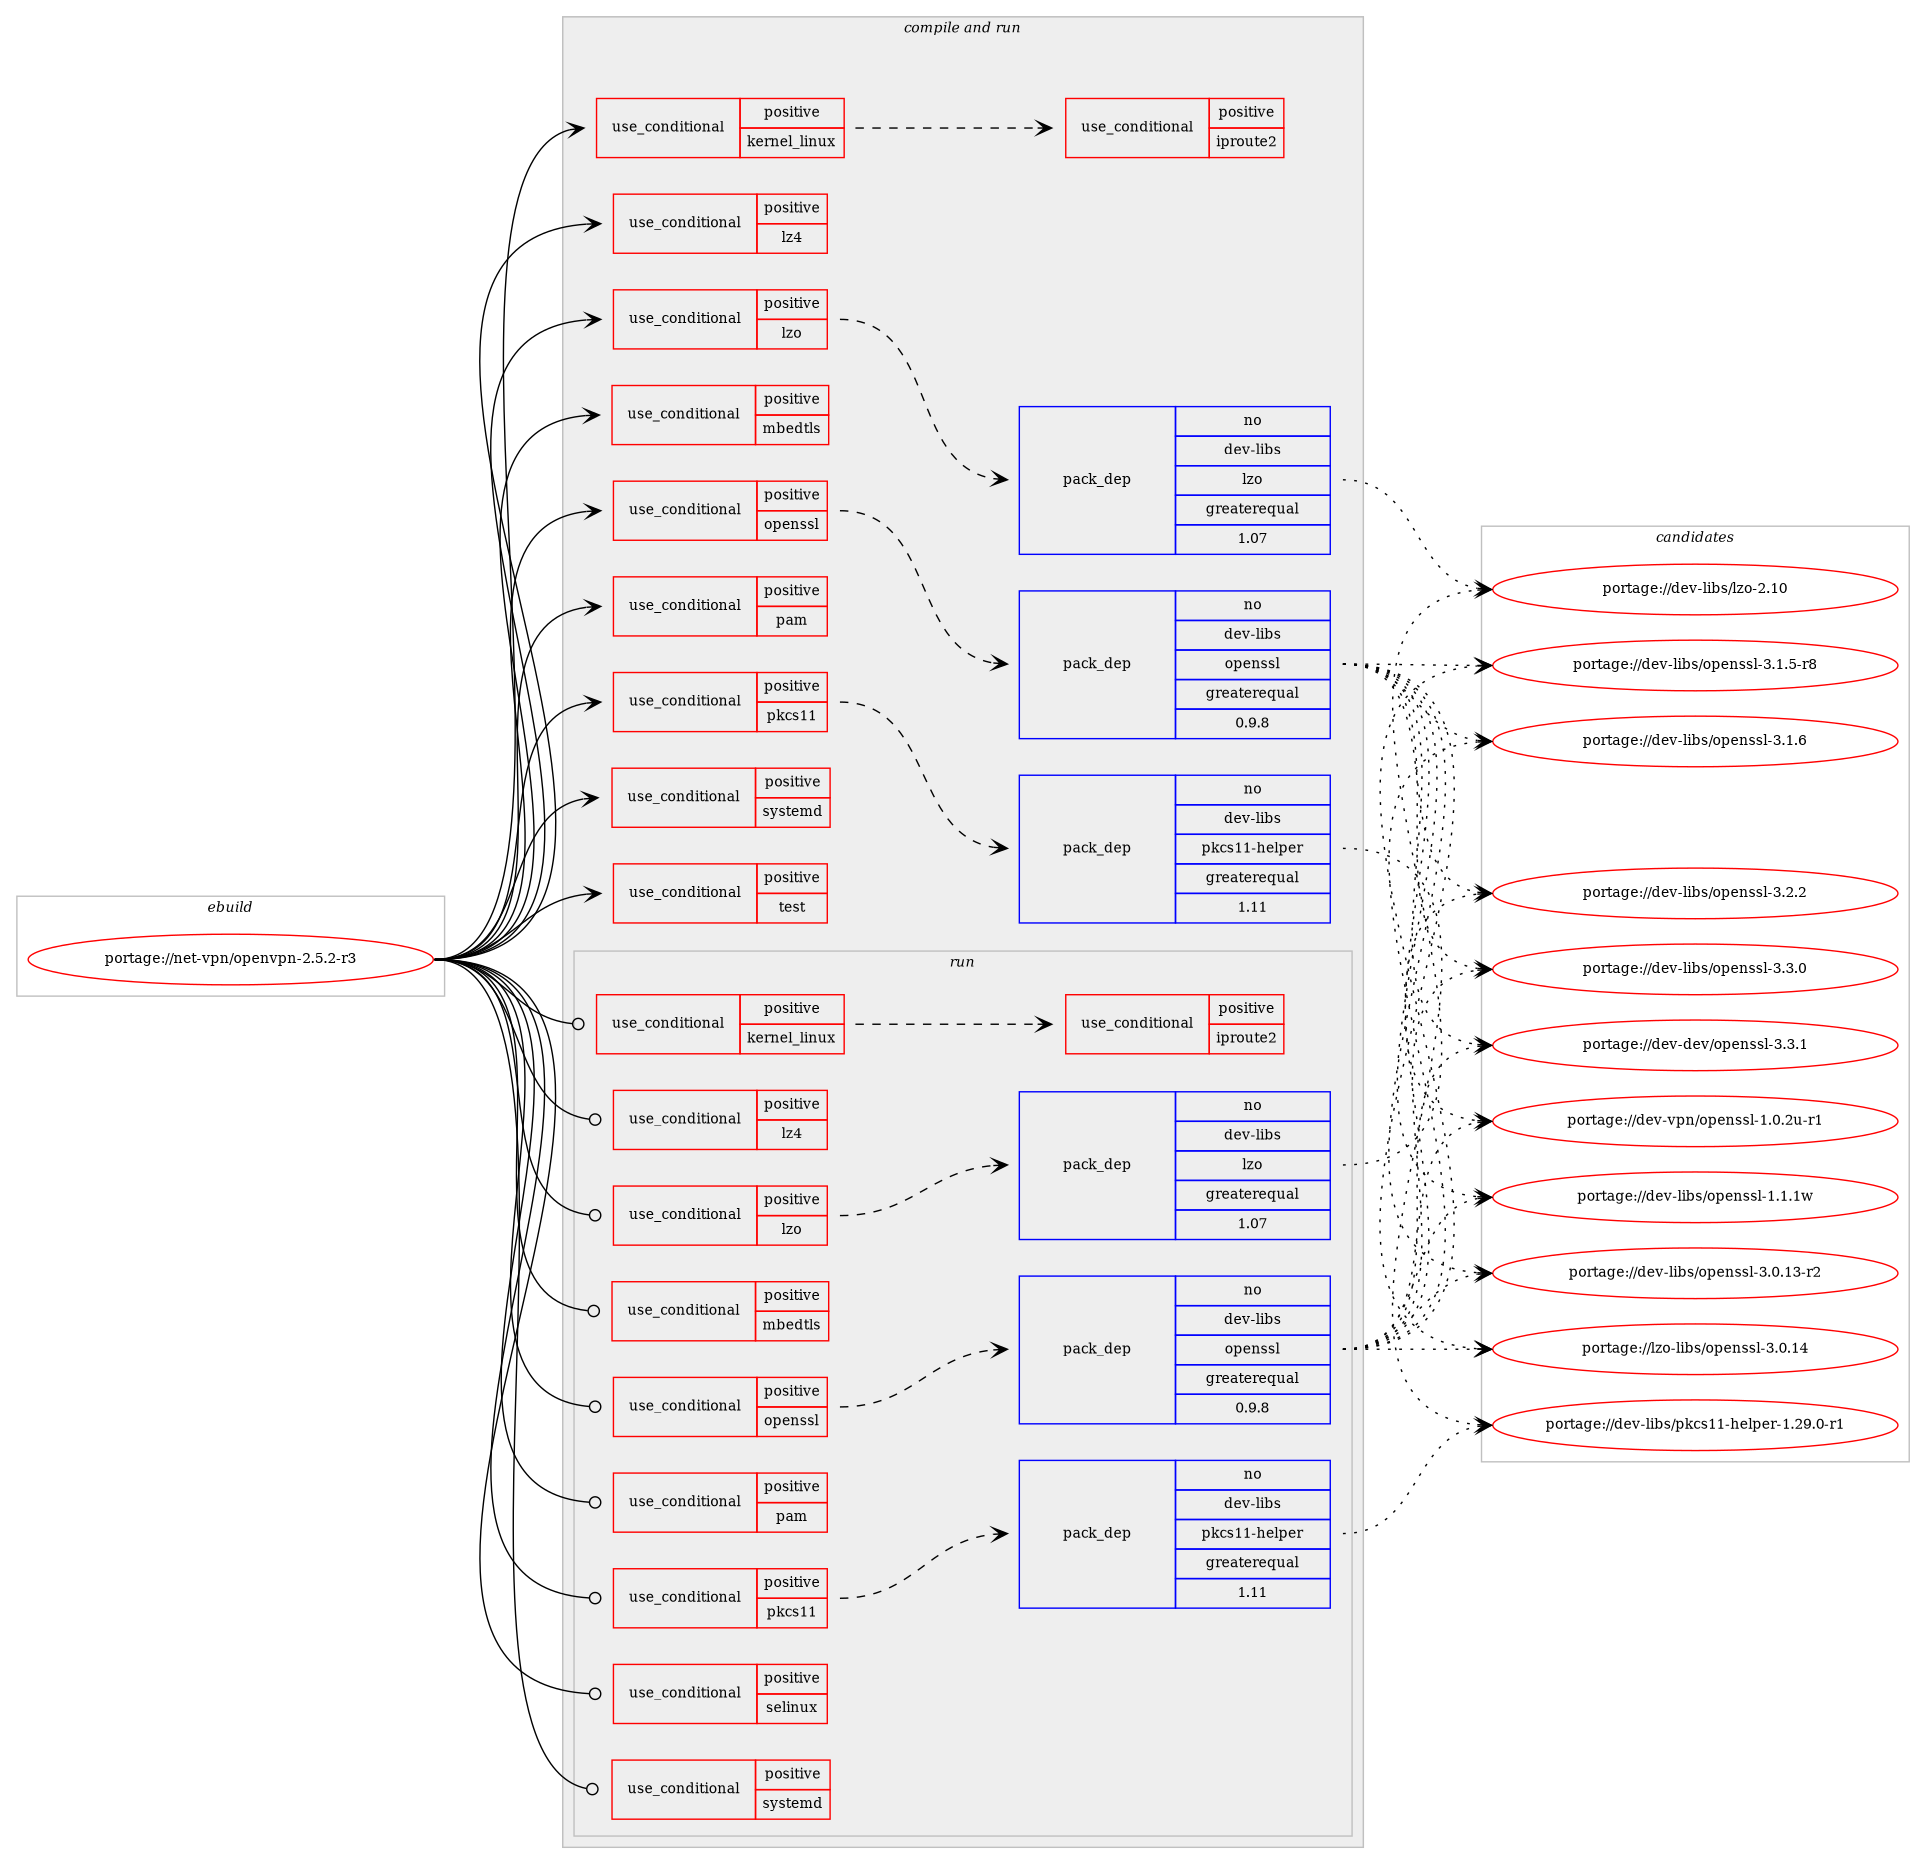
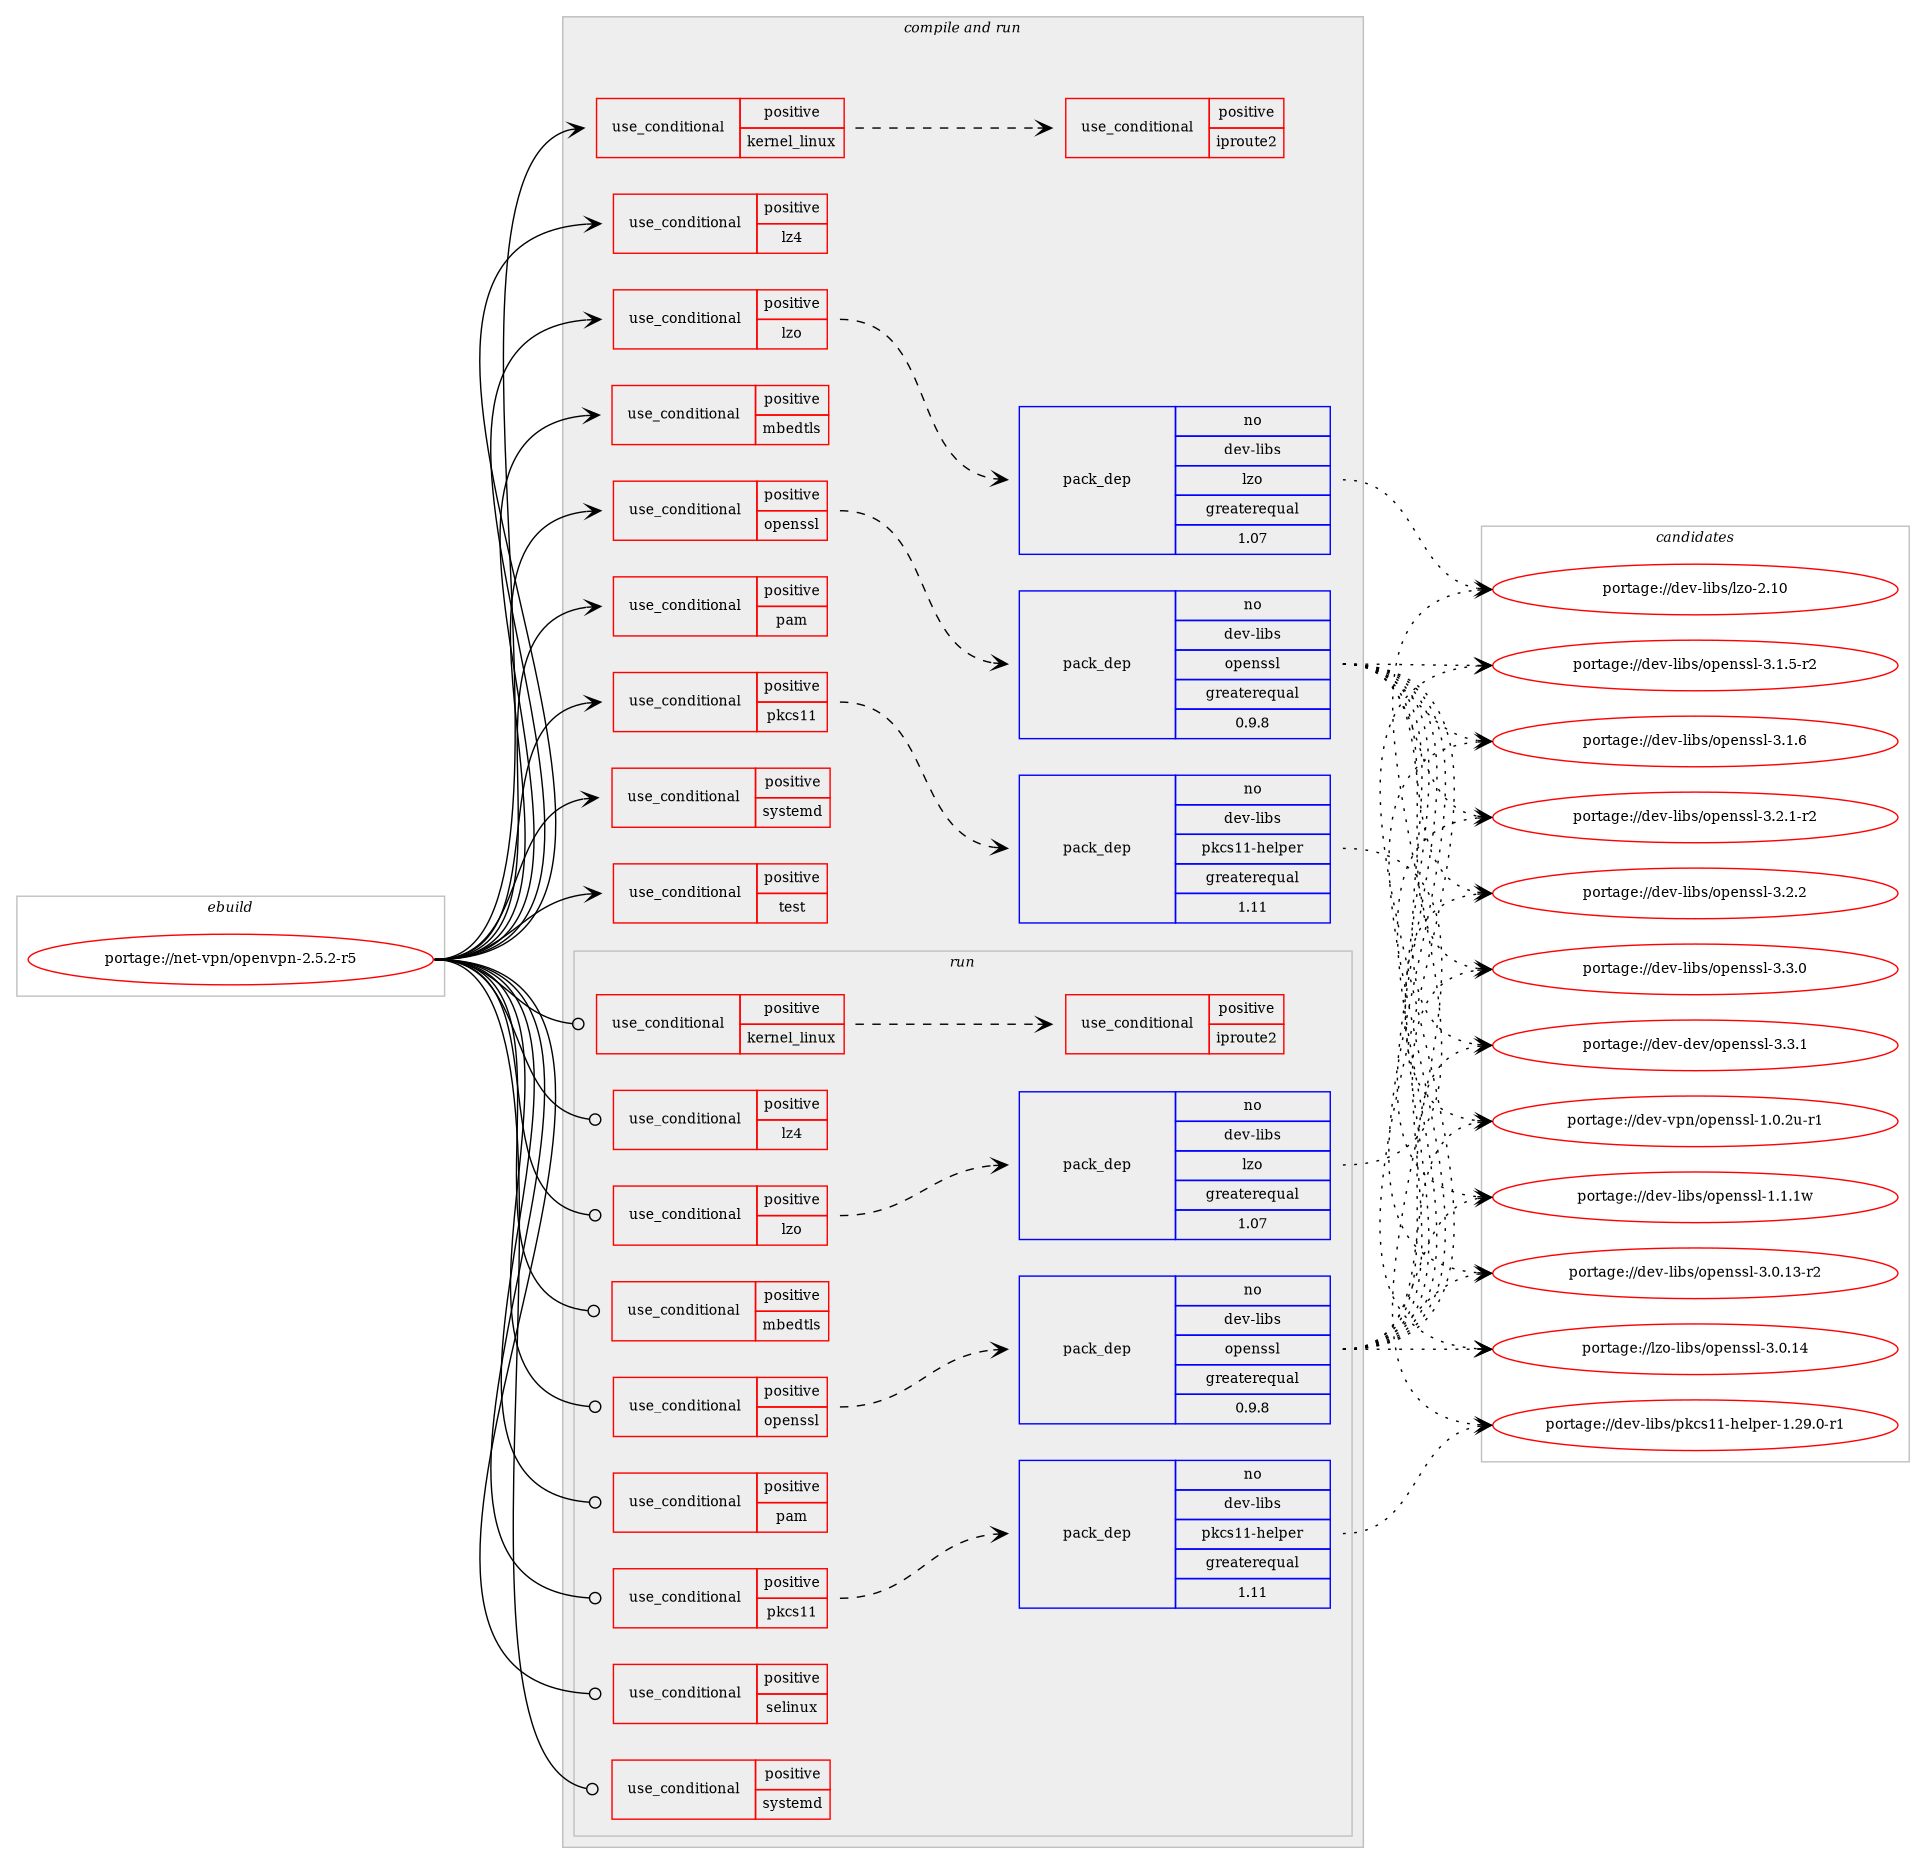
node "portage://dev-libs/openssl-3.1.5-r8": label "portage://dev-libs/openssl-3.1.5-r8" -> "portage://dev-libs/openssl-3.1.5-r2"
node "portage://dev-libs/openssl-3.2.1-r2": added
node "portage://net-vpn/openvpn-2.5.2-r3": label "portage://net-vpn/openvpn-2.5.2-r3" -> "portage://net-vpn/openvpn-2.5.2-r5"
